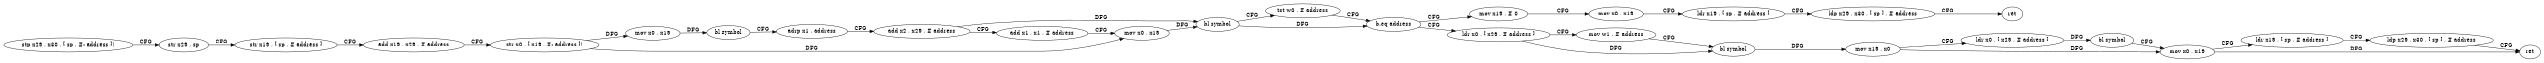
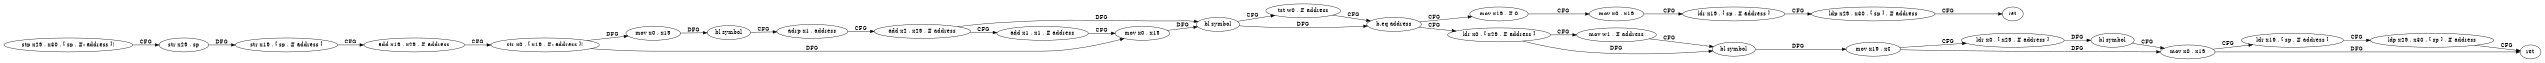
edge "str x29 , sp" -> "str x19 , [ sp , # address ]": label "CFG" -> "DFG"
